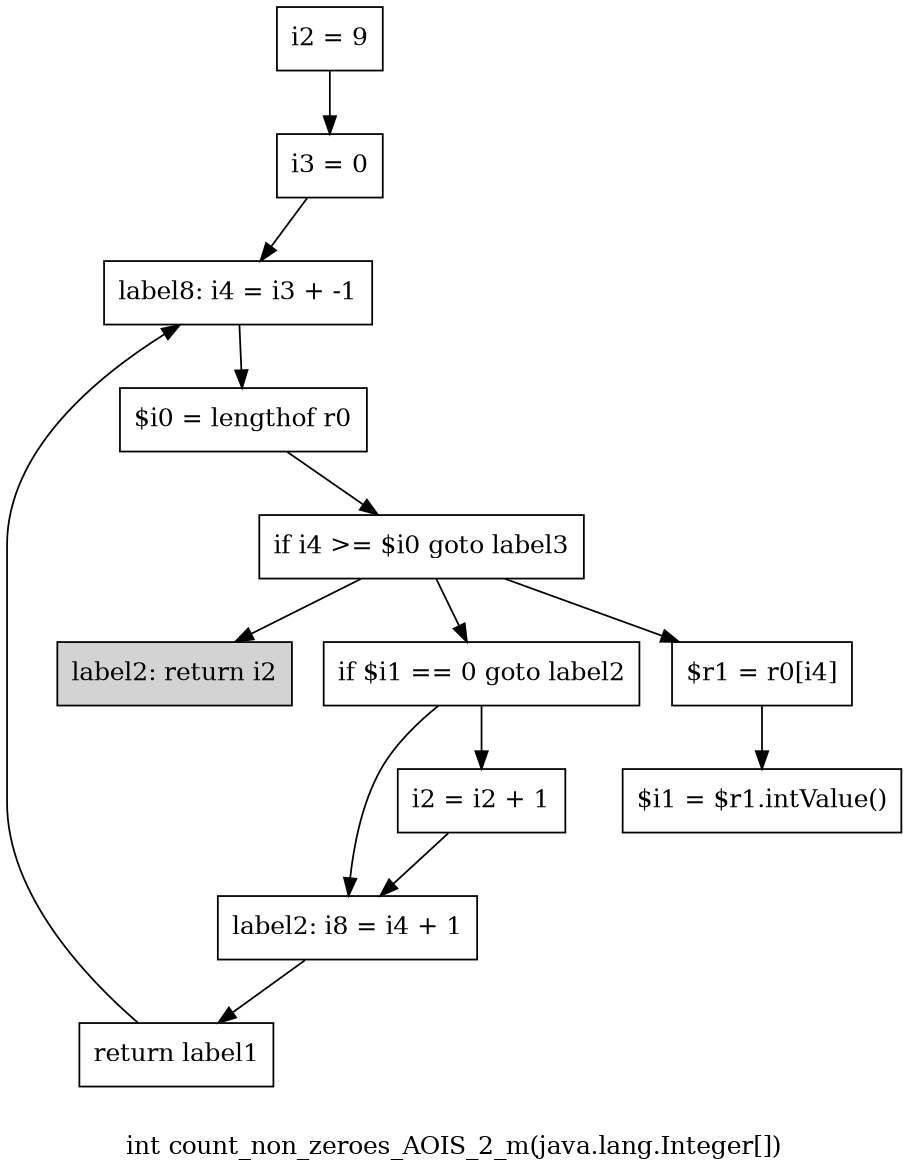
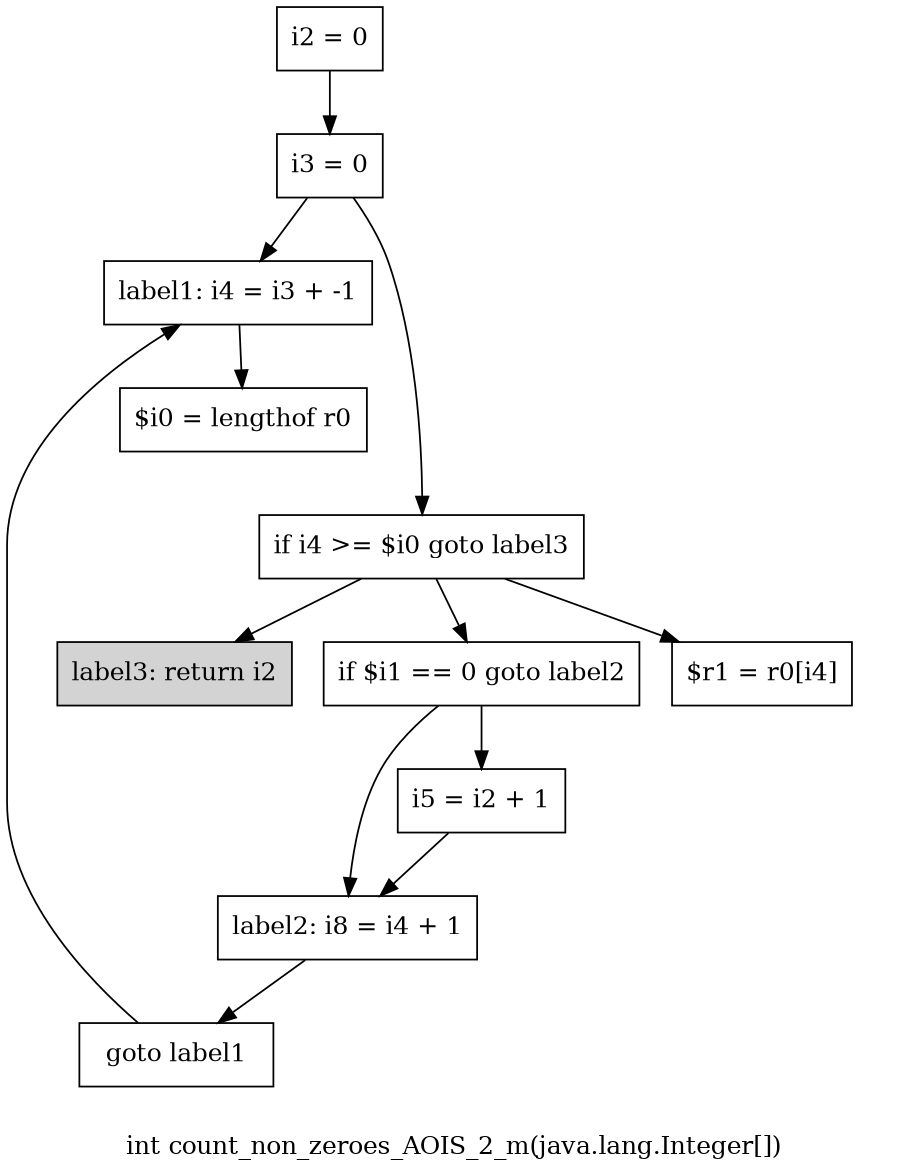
node "i2 = 9": label "i2 = 9" -> "i2 = 0"
node "label8: i4 = i3 + -1": label "label8: i4 = i3 + -1" -> "label1: i4 = i3 + -1"
edge "$i0 = lengthof r0" -> "if i4 >= $i0 goto label3": now "i3 = 0" -> "if i4 >= $i0 goto label3"
node "label2: return i2": label "label2: return i2" -> "label3: return i2"
node "i2 = i2 + 1": label "i2 = i2 + 1" -> "i5 = i2 + 1"
node "$i1 = $r1.intValue()": removed
node "return label1": label "return label1" -> "goto label1"
